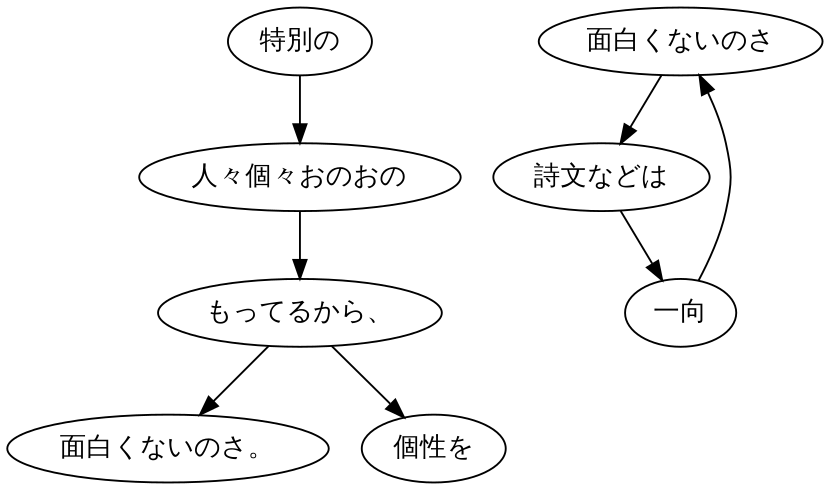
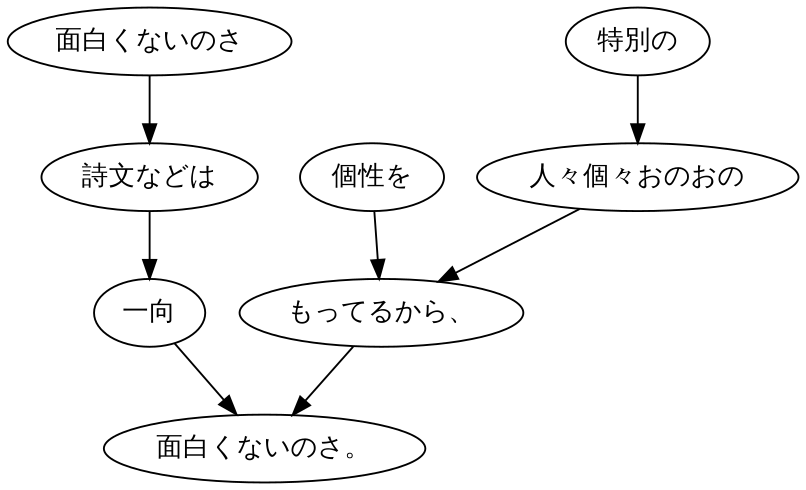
edge "一向" -> "面白くないのさ": now "一向" -> "面白くないのさ。"
edge "もってるから、" -> "個性を": reversed
